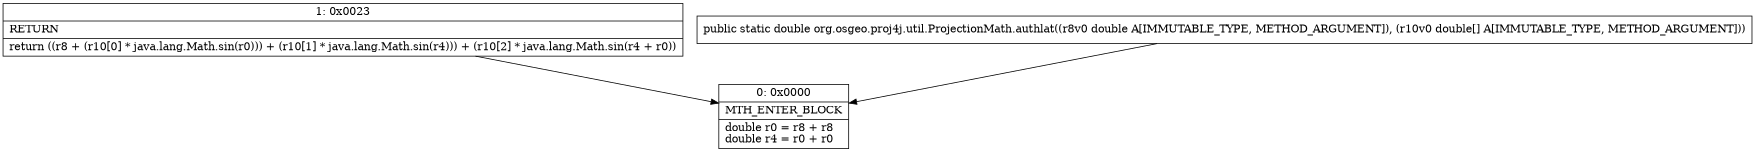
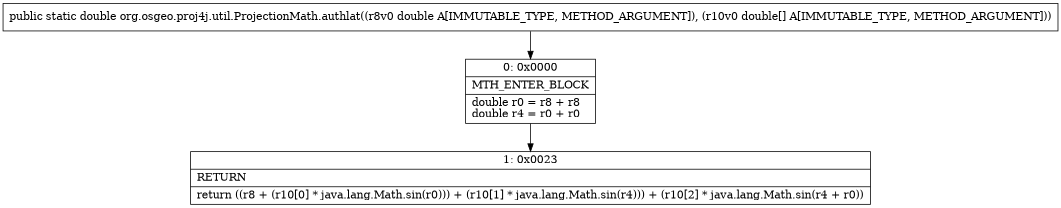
edge "1: 0x0023" -> "0: 0x0000": reversed
